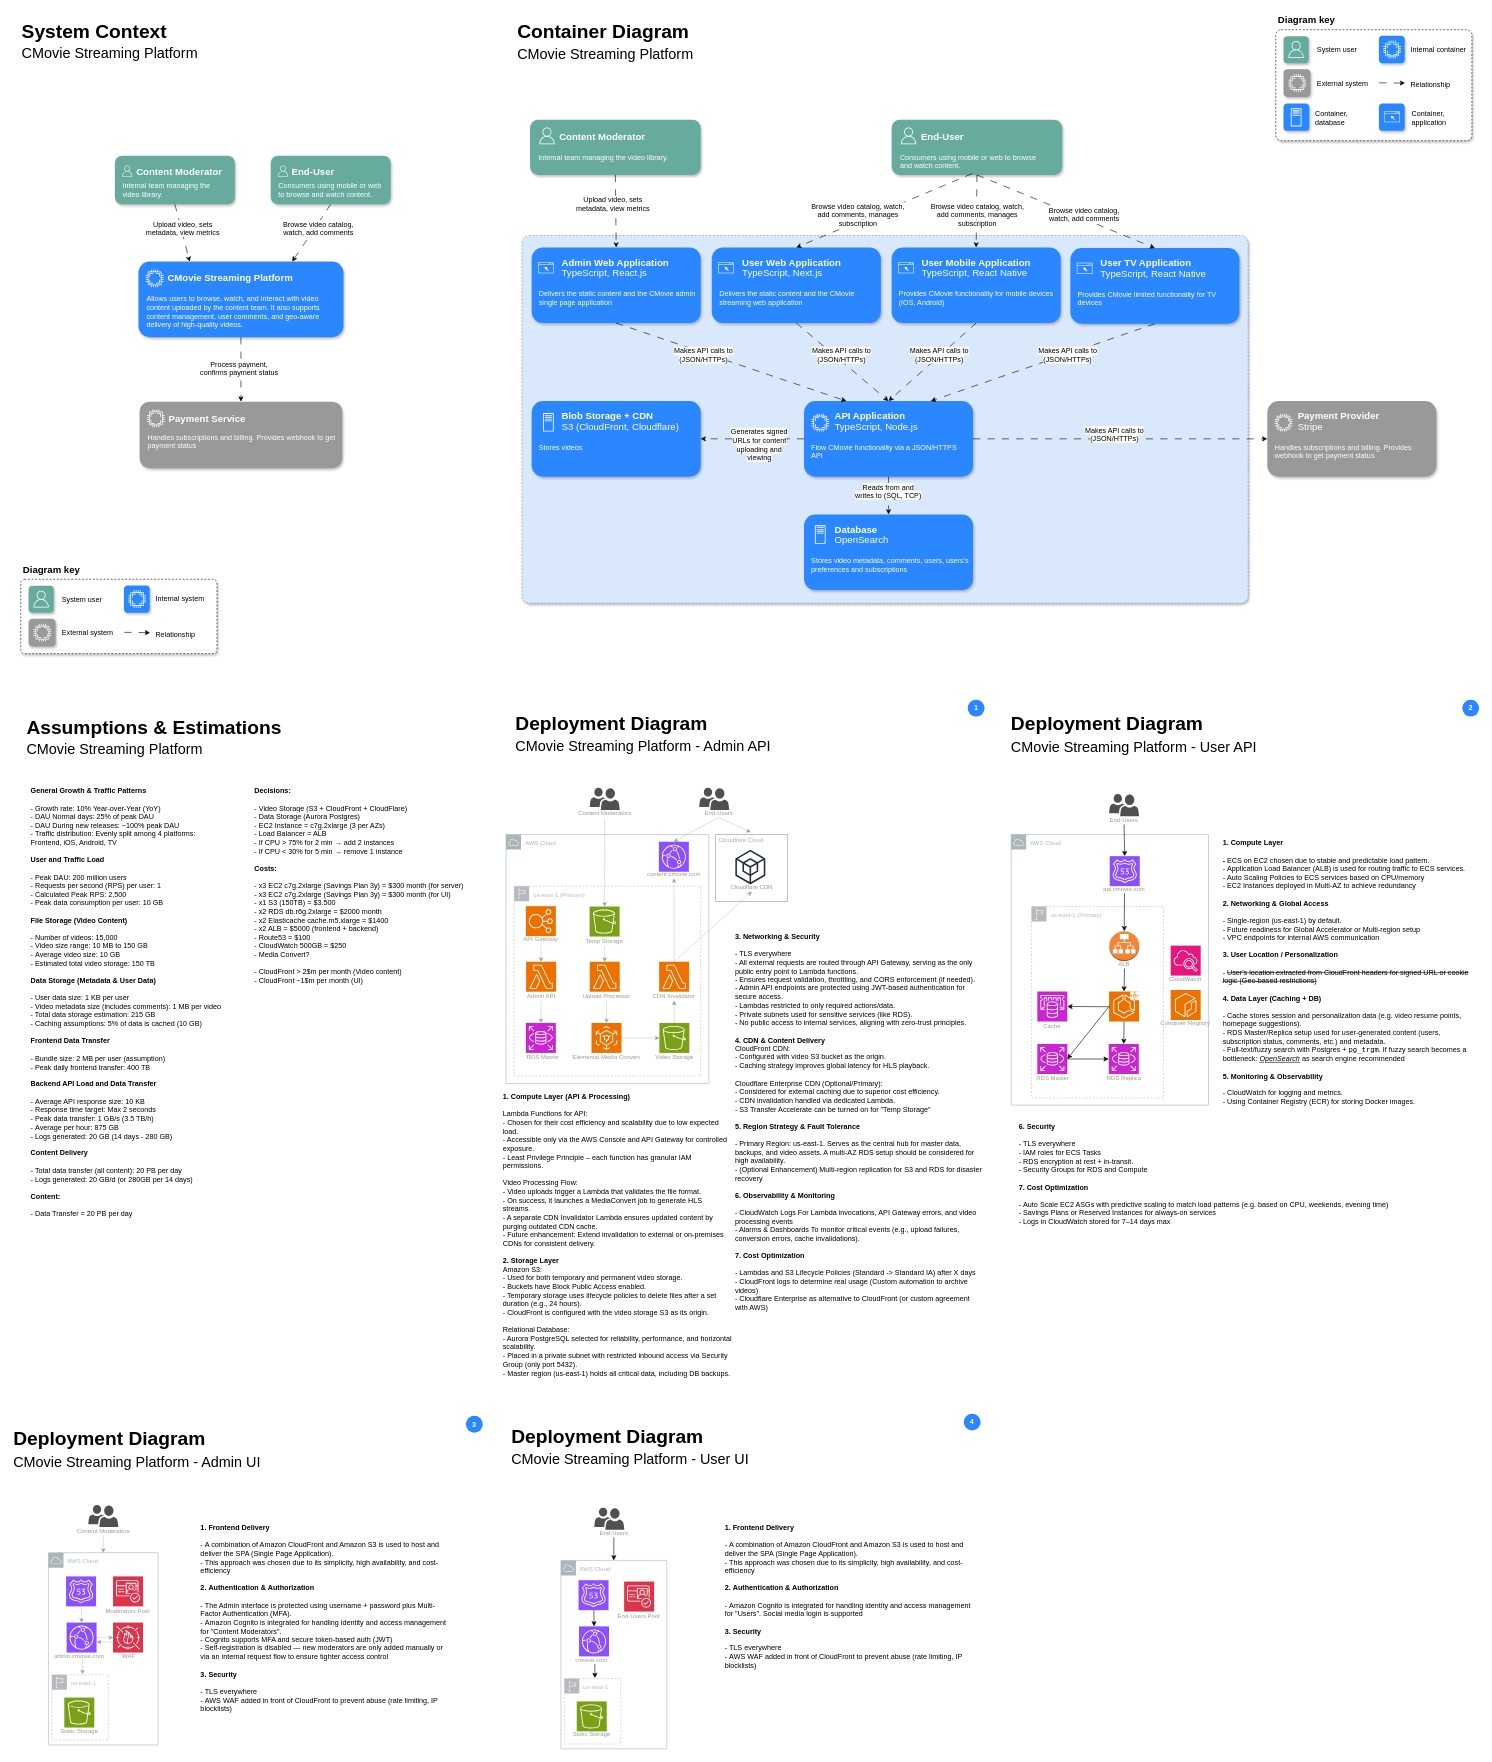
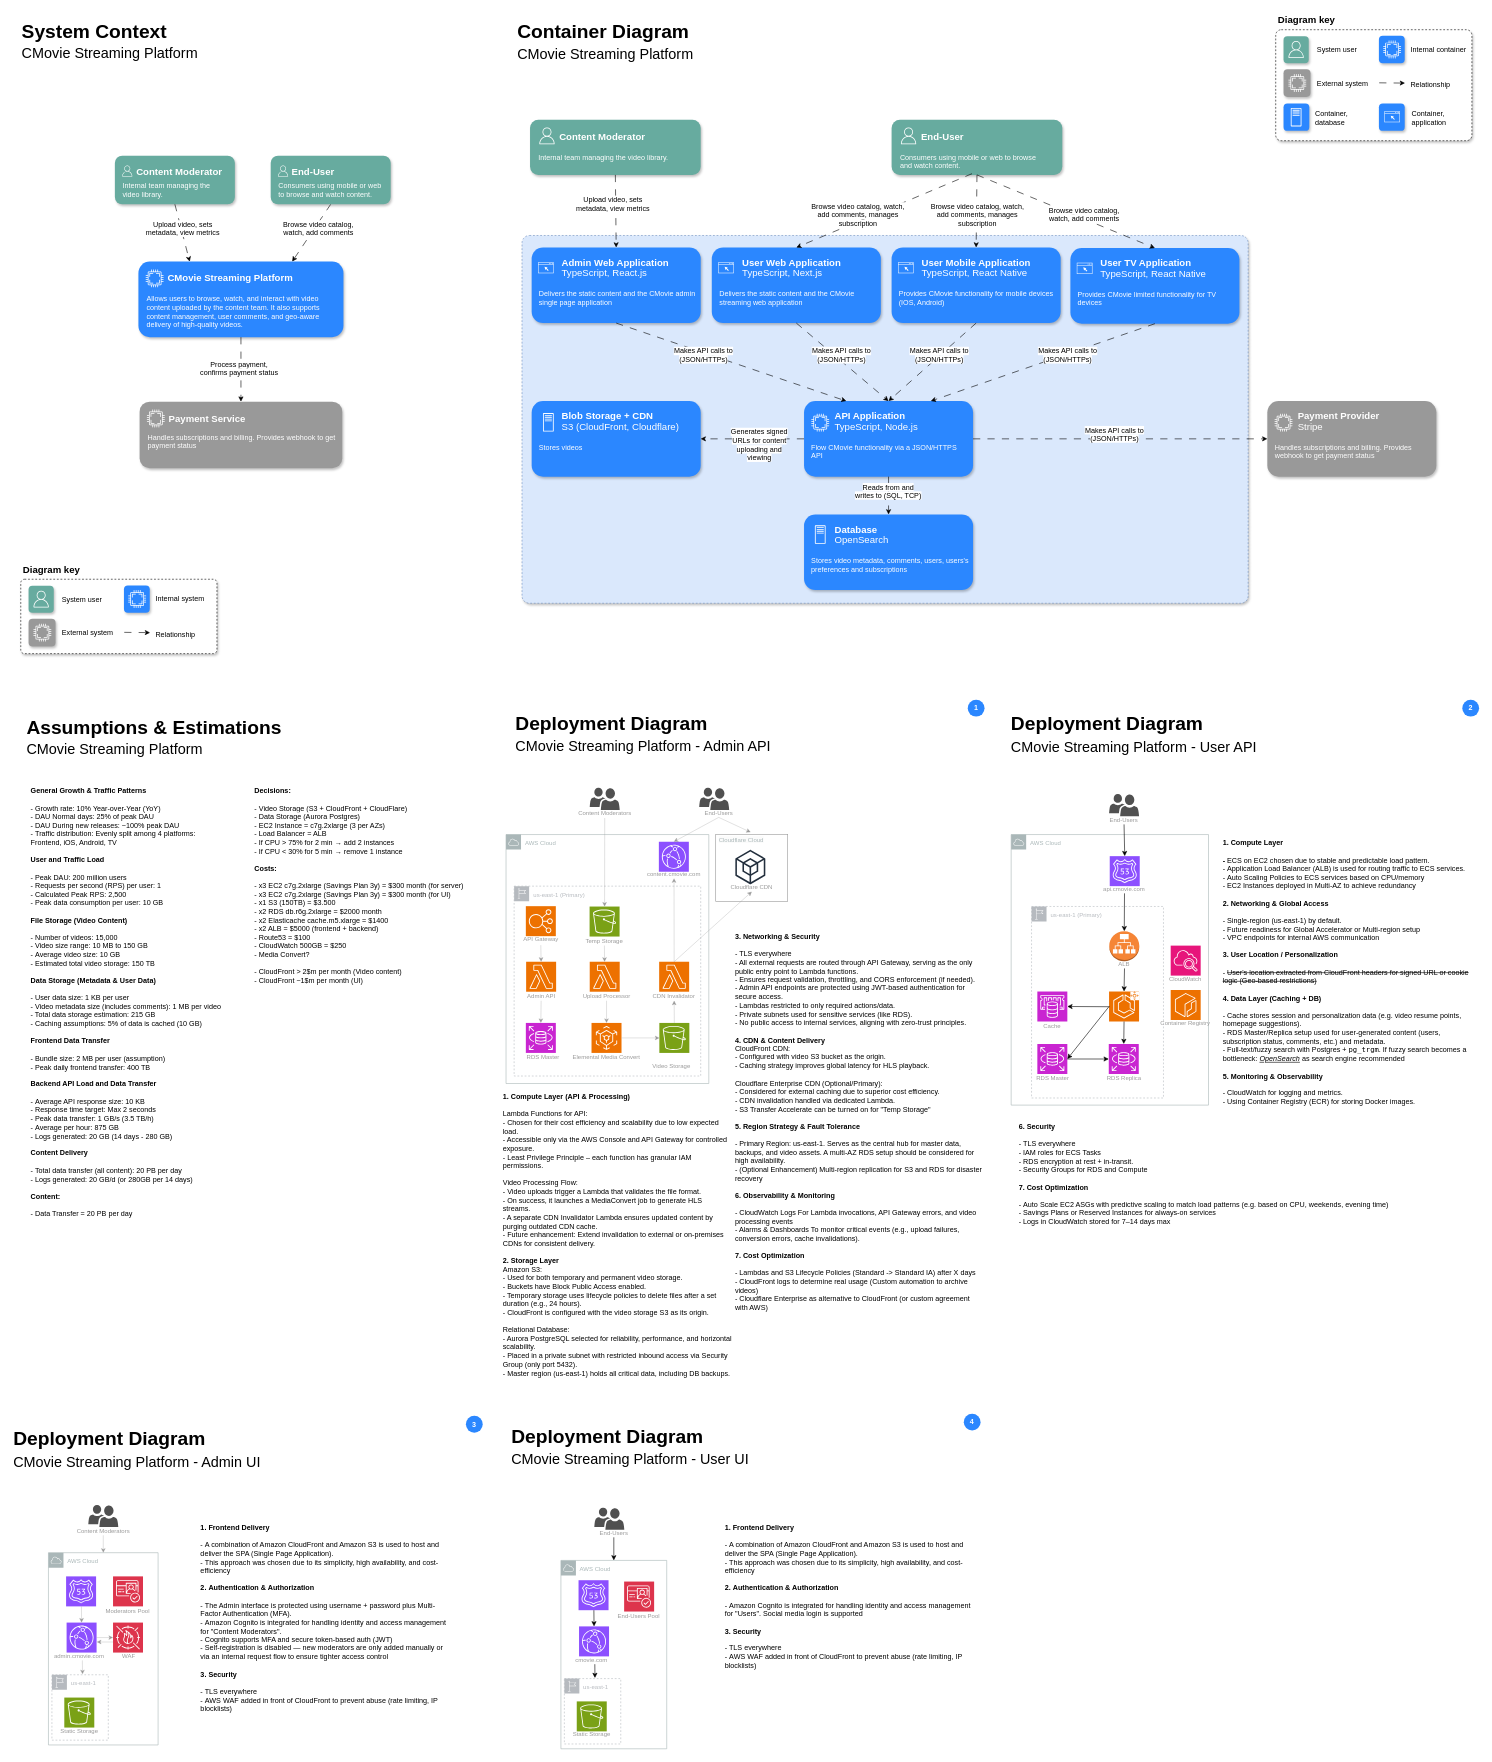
node "Video Storage": moved (674, 1058) -> (671, 1067)
